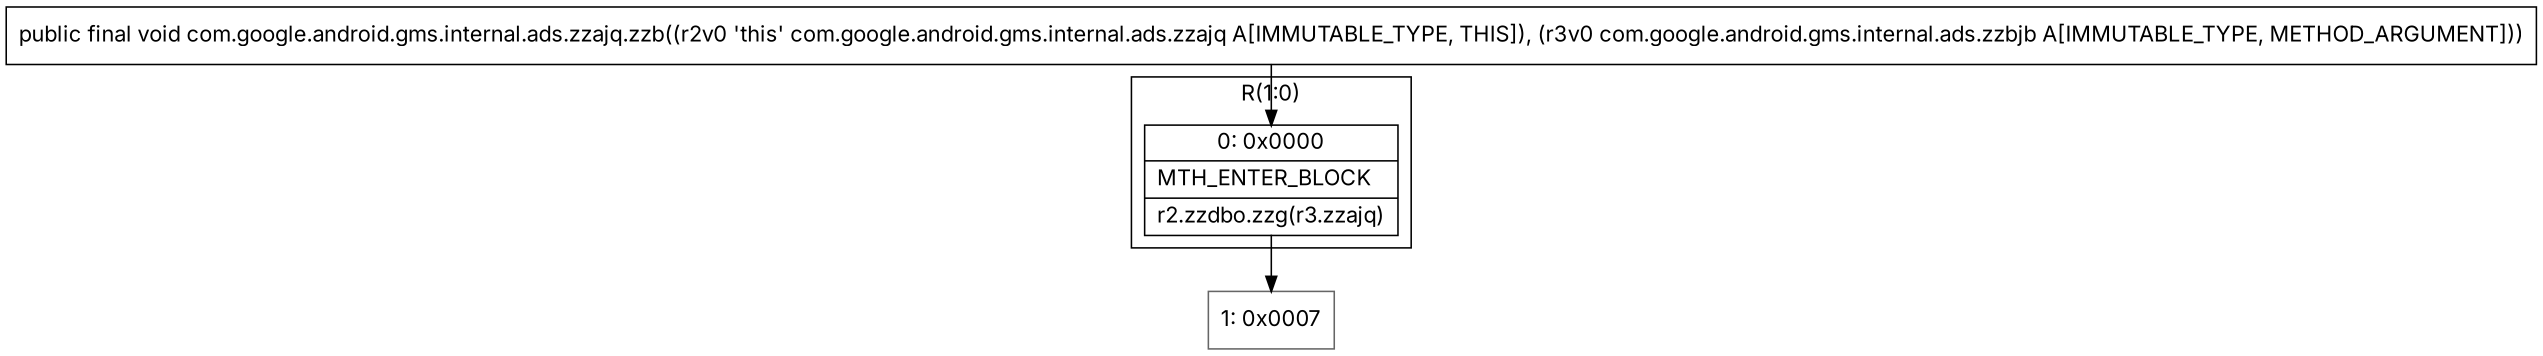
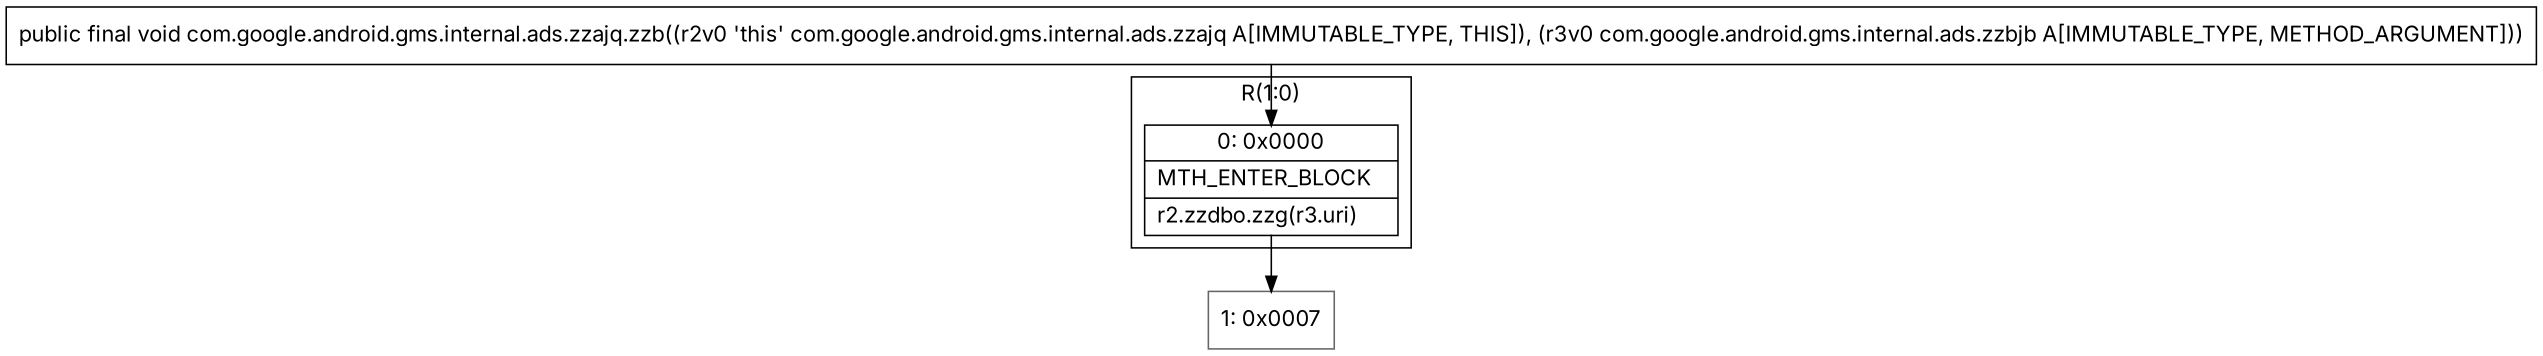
node "0: 0x0000": text "r2.zzdbo.zzg(r3.zzajq)" -> "r2.zzdbo.zzg(r3.uri)"
